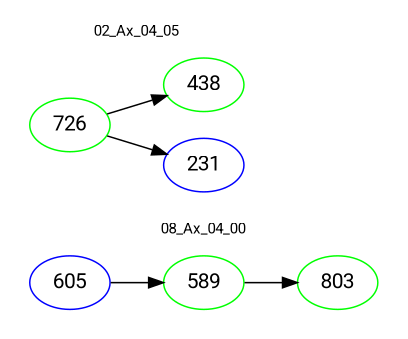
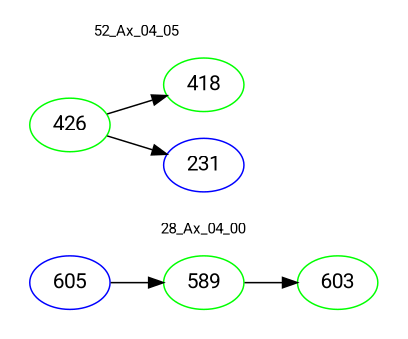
cluster "02_Ax_04_05": label "02_Ax_04_05" -> "52_Ax_04_05"
node "438": label "438" -> "418"
node "726": label "726" -> "426"
cluster "08_Ax_04_00": label "08_Ax_04_00" -> "28_Ax_04_00"
node "803": label "803" -> "603"
